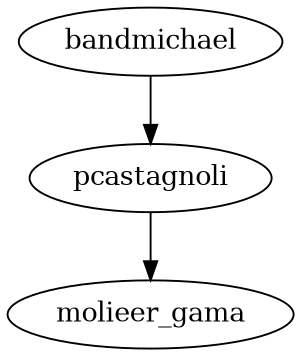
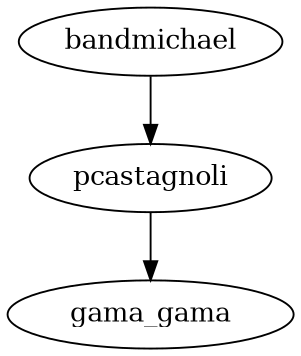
node "molieer_gama": label "molieer_gama" -> "gama_gama"
